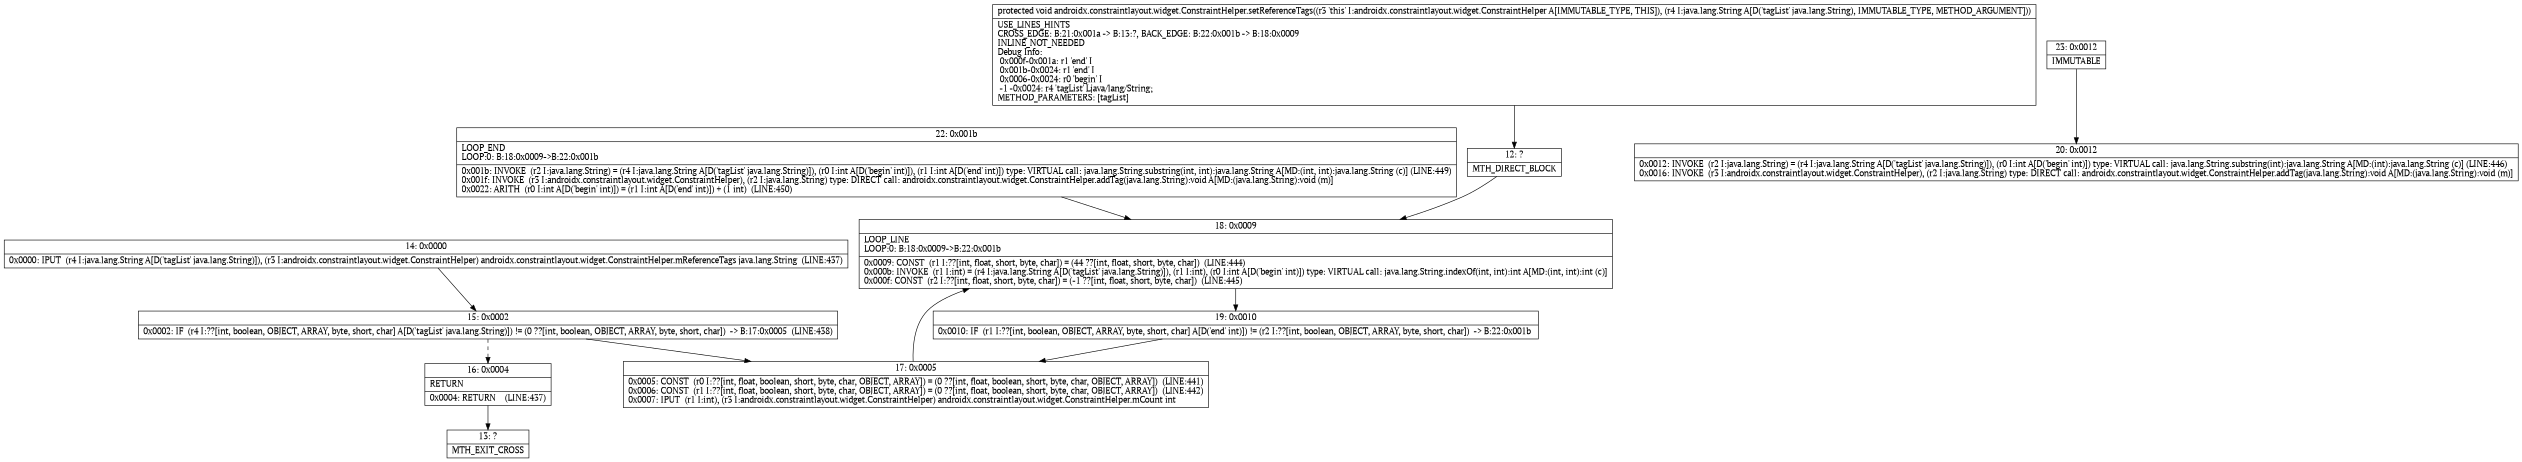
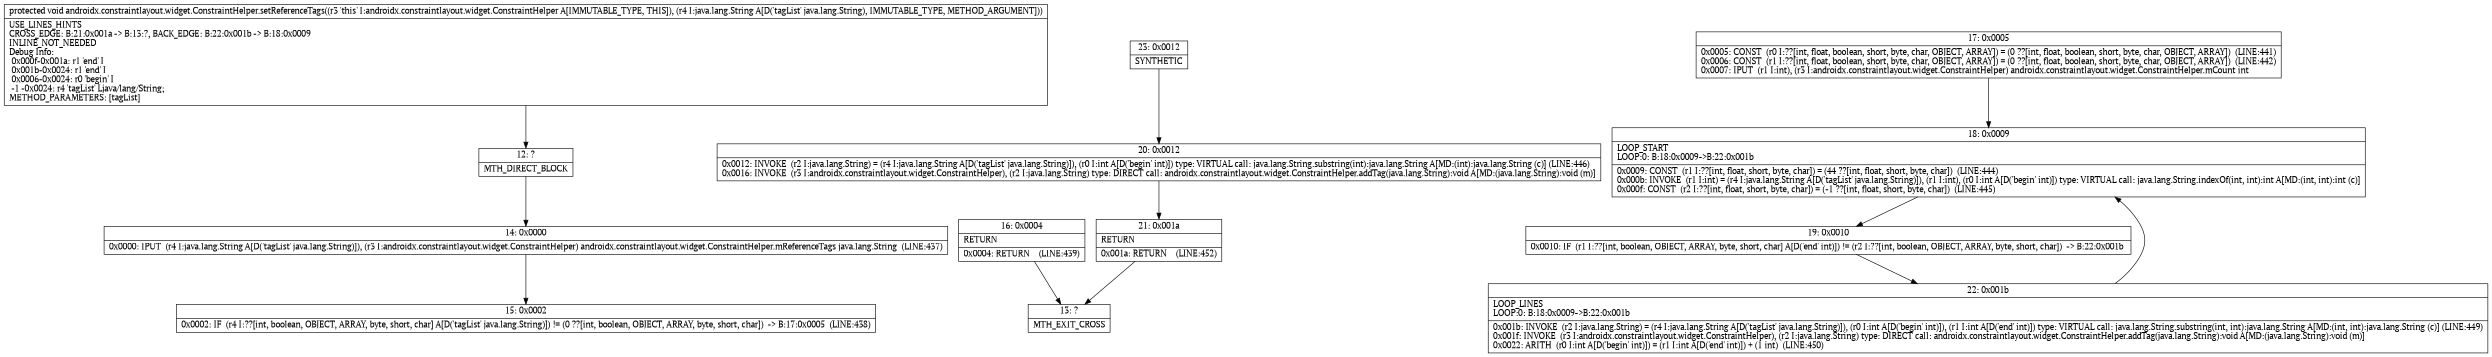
node "23: 0x0012": text "IMMUTABLE" -> "SYNTHETIC"
node "22: 0x001b": text "LOOP_END" -> "LOOP_LINES"
edge "12: ?" -> "18: 0x0009": now "12: ?" -> "14: 0x0000"
node "18: 0x0009": text "LOOP_LINE" -> "LOOP_START"
node "21: 0x001a": added
edge "15: 0x0002" -> "16: 0x0004": removed
edge "15: 0x0002" -> "17: 0x0005": removed
edge "19: 0x0010" -> "17: 0x0005": now "19: 0x0010" -> "22: 0x001b"
node "16: 0x0004": text "0x0004: RETURN    (LINE:437)" -> "0x0004: RETURN    (LINE:439)"
